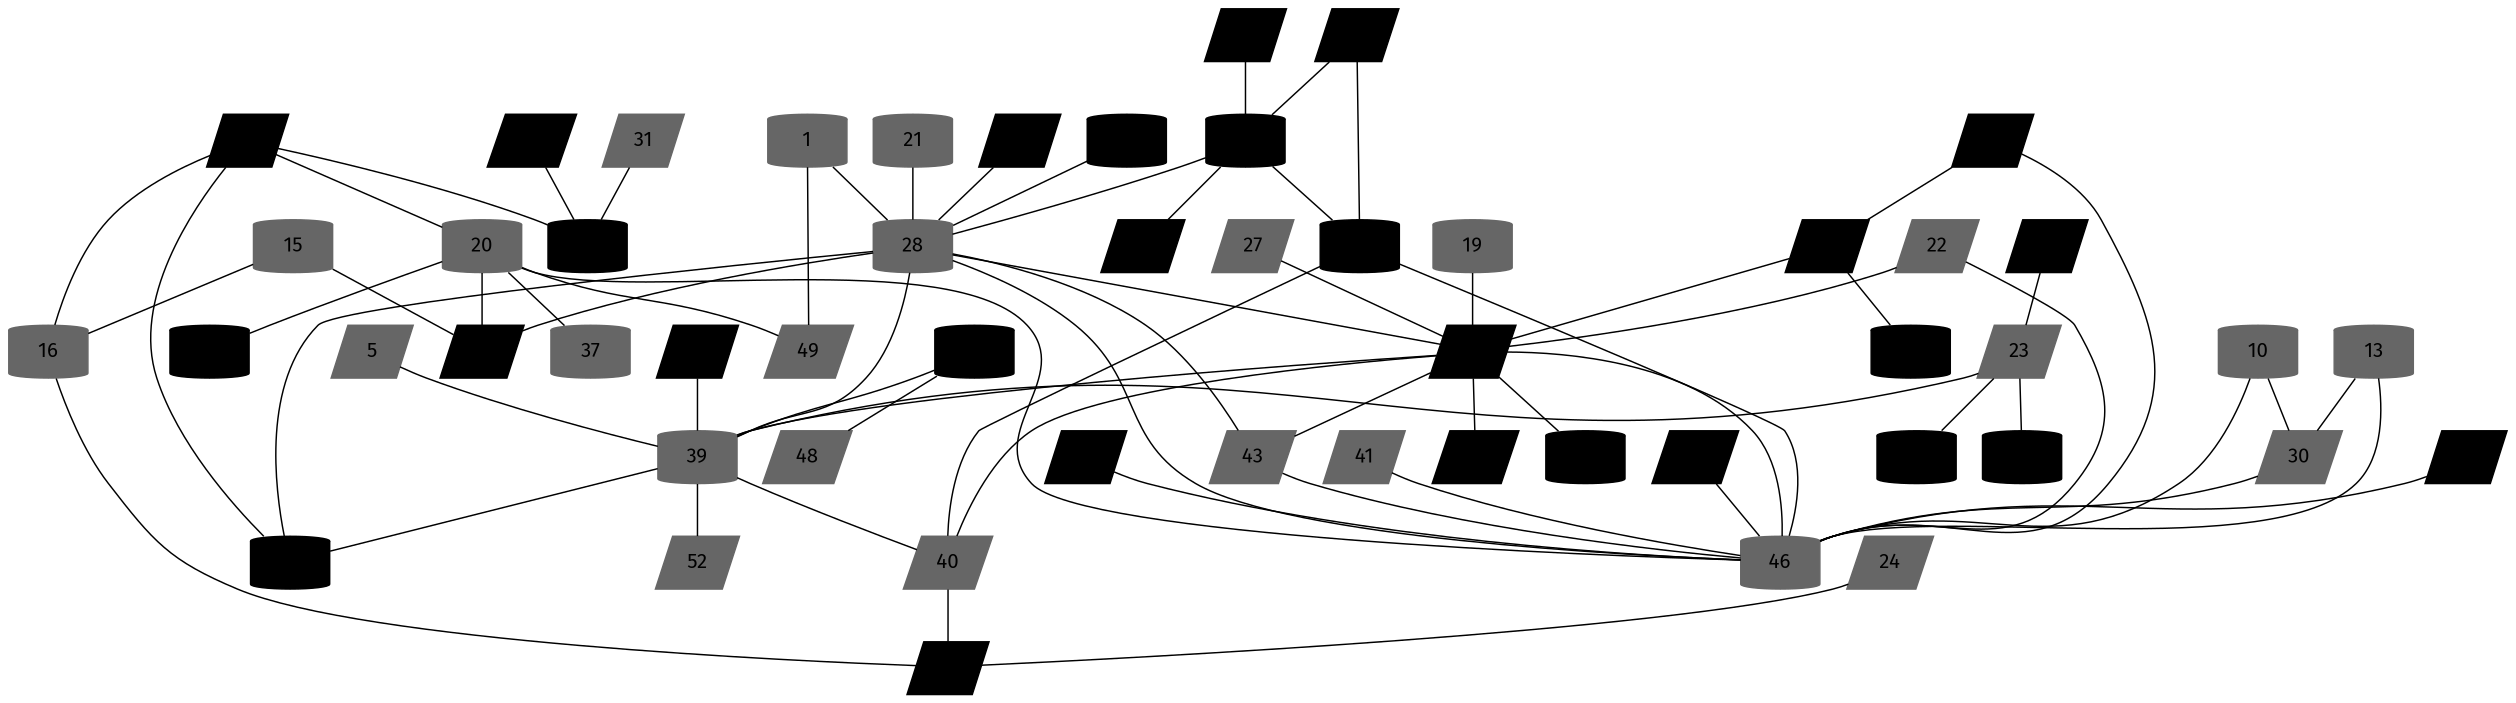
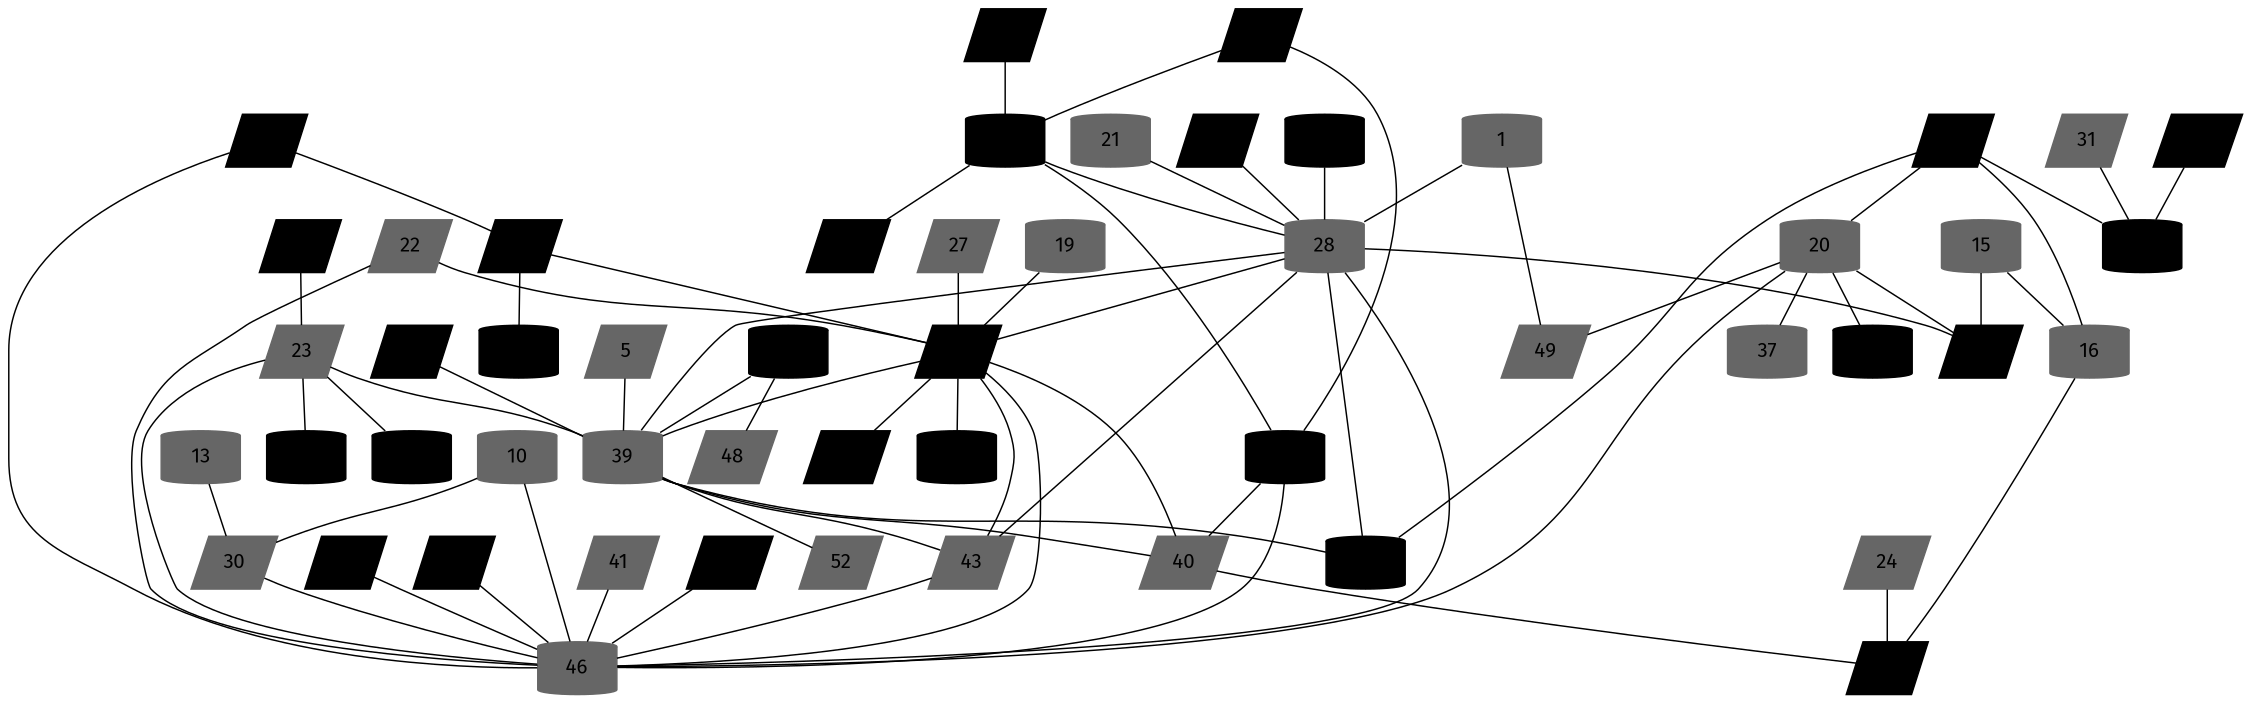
edge "13" -- "46": now "23" -- "46"
edge "39" -- "43": added
